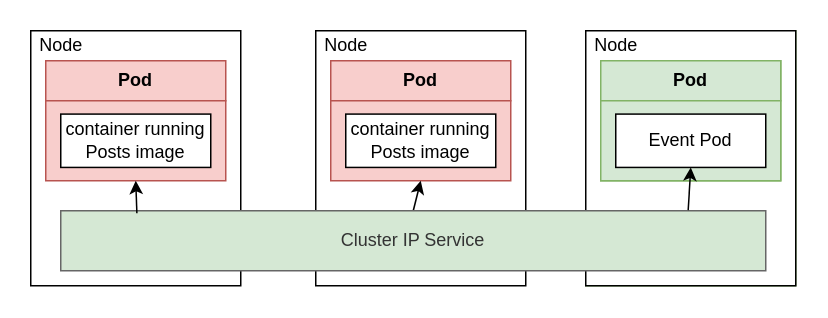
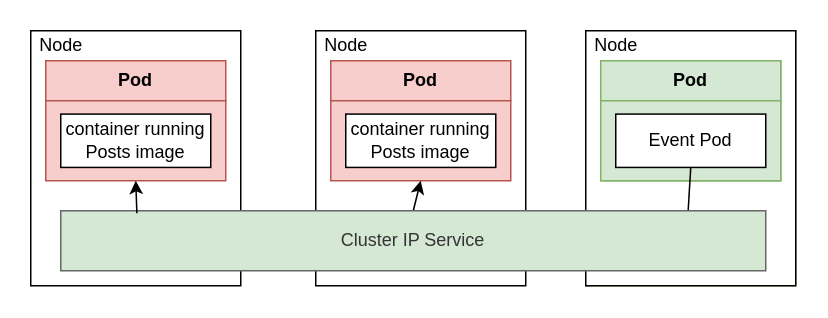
edge "Cluster IP Service" -> "Event Pod": arrowhead classic -> none
